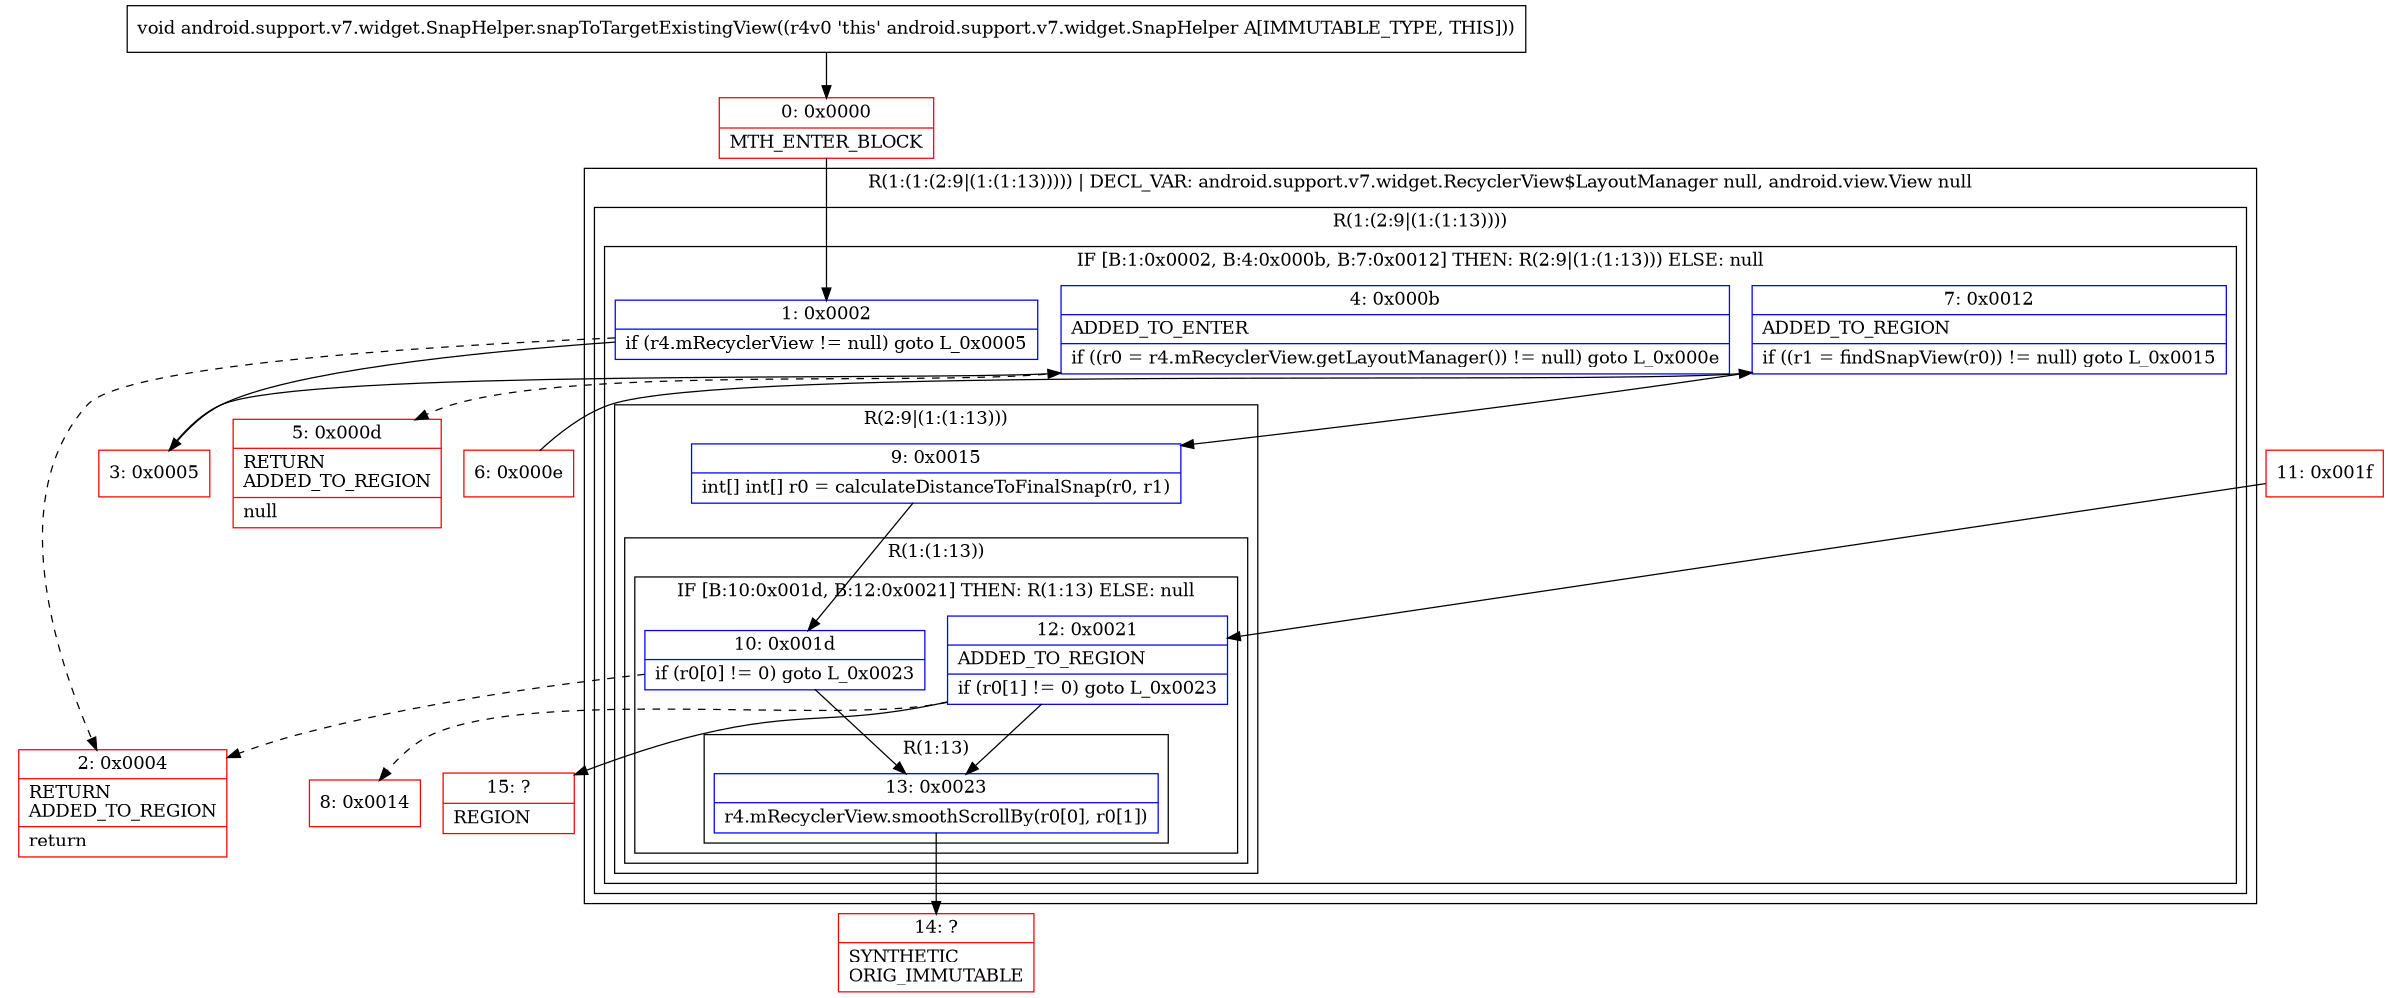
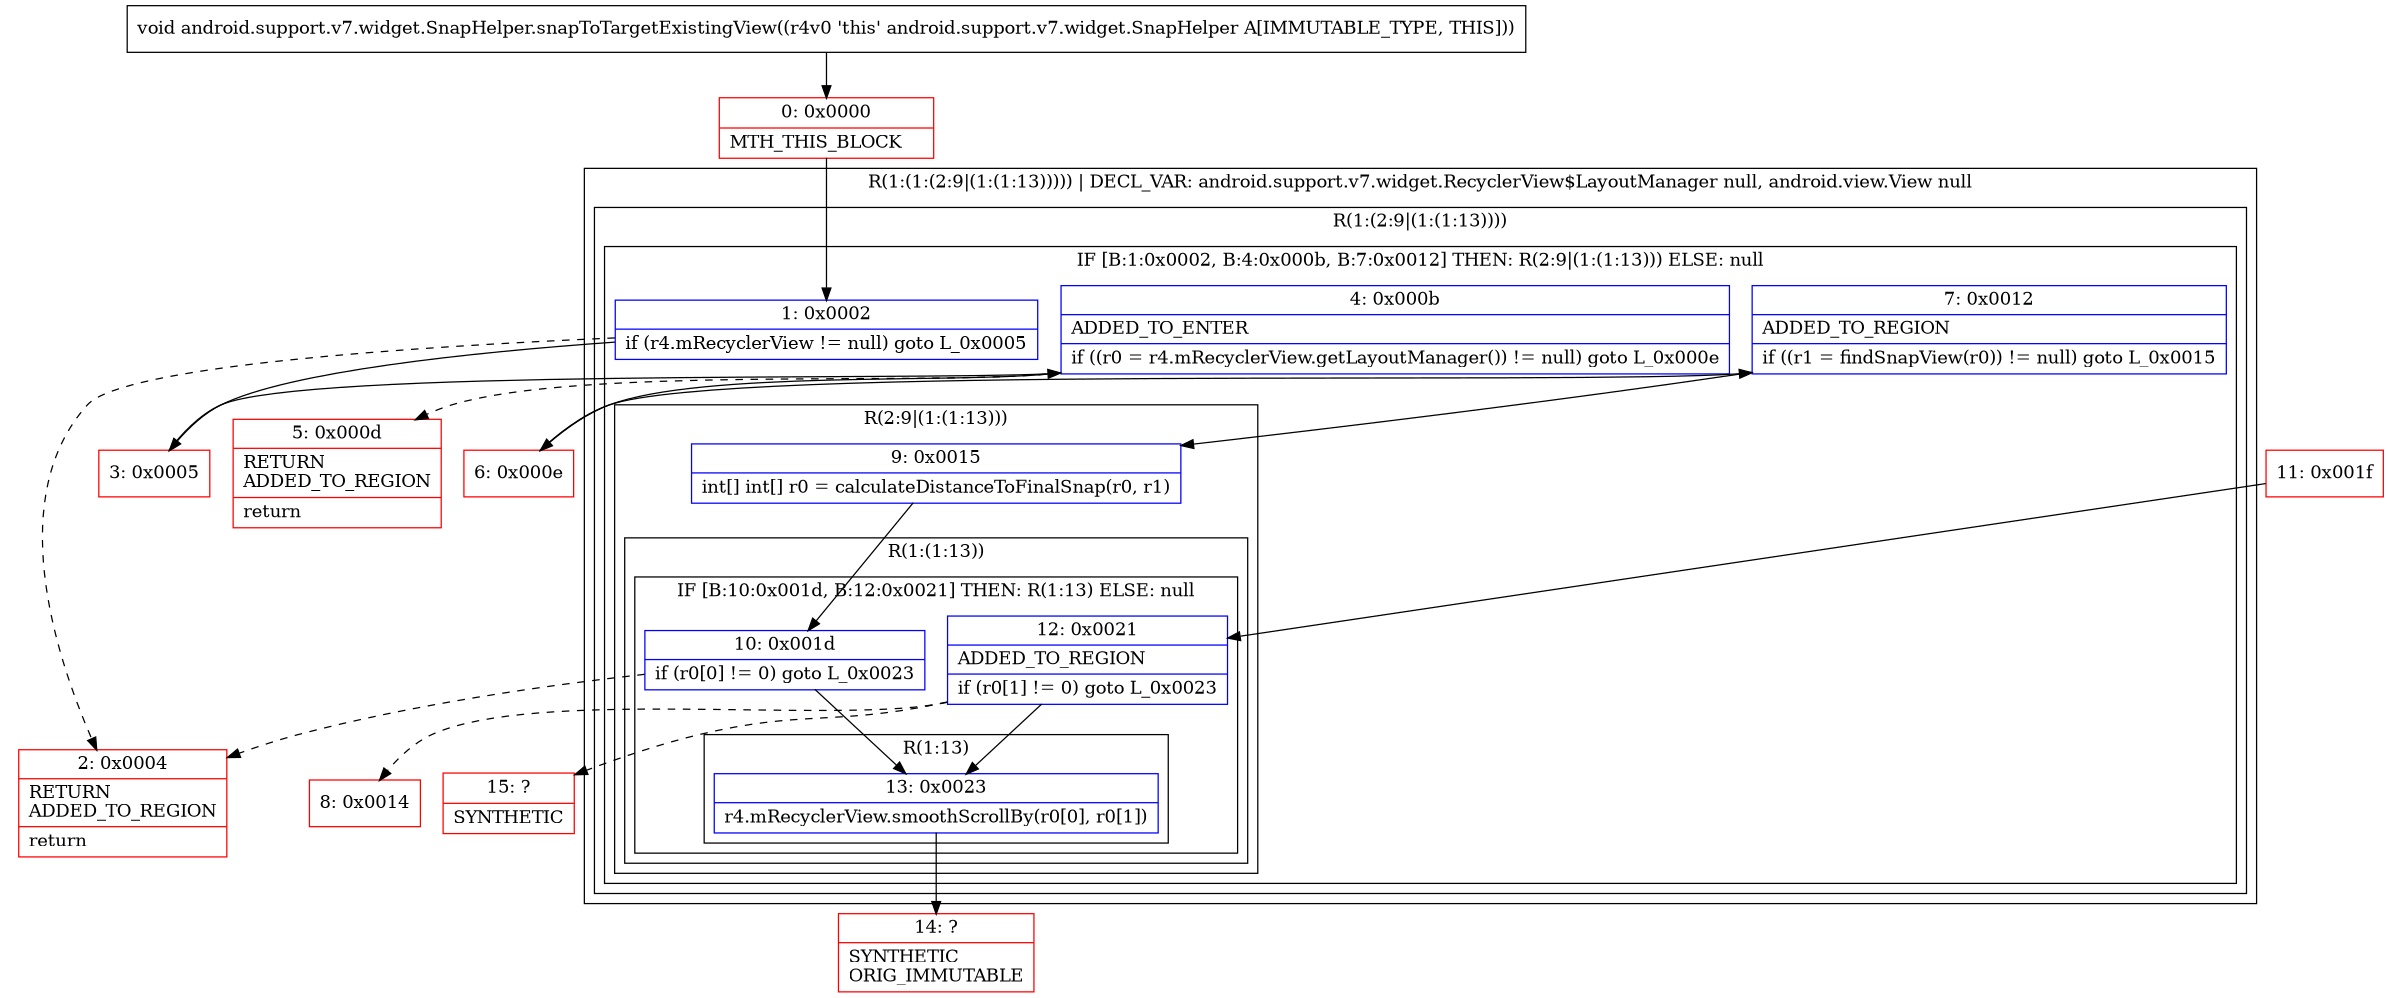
node "0: 0x0000": text "MTH_ENTER_BLOCK" -> "MTH_THIS_BLOCK"
edge "4: 0x000b" -> "6: 0x000e": added
node "5: 0x000d": text "null" -> "return"
edge "12: 0x0021" -> "15: ?": style solid -> dashed
node "15: ?": text "REGION" -> "SYNTHETIC"
